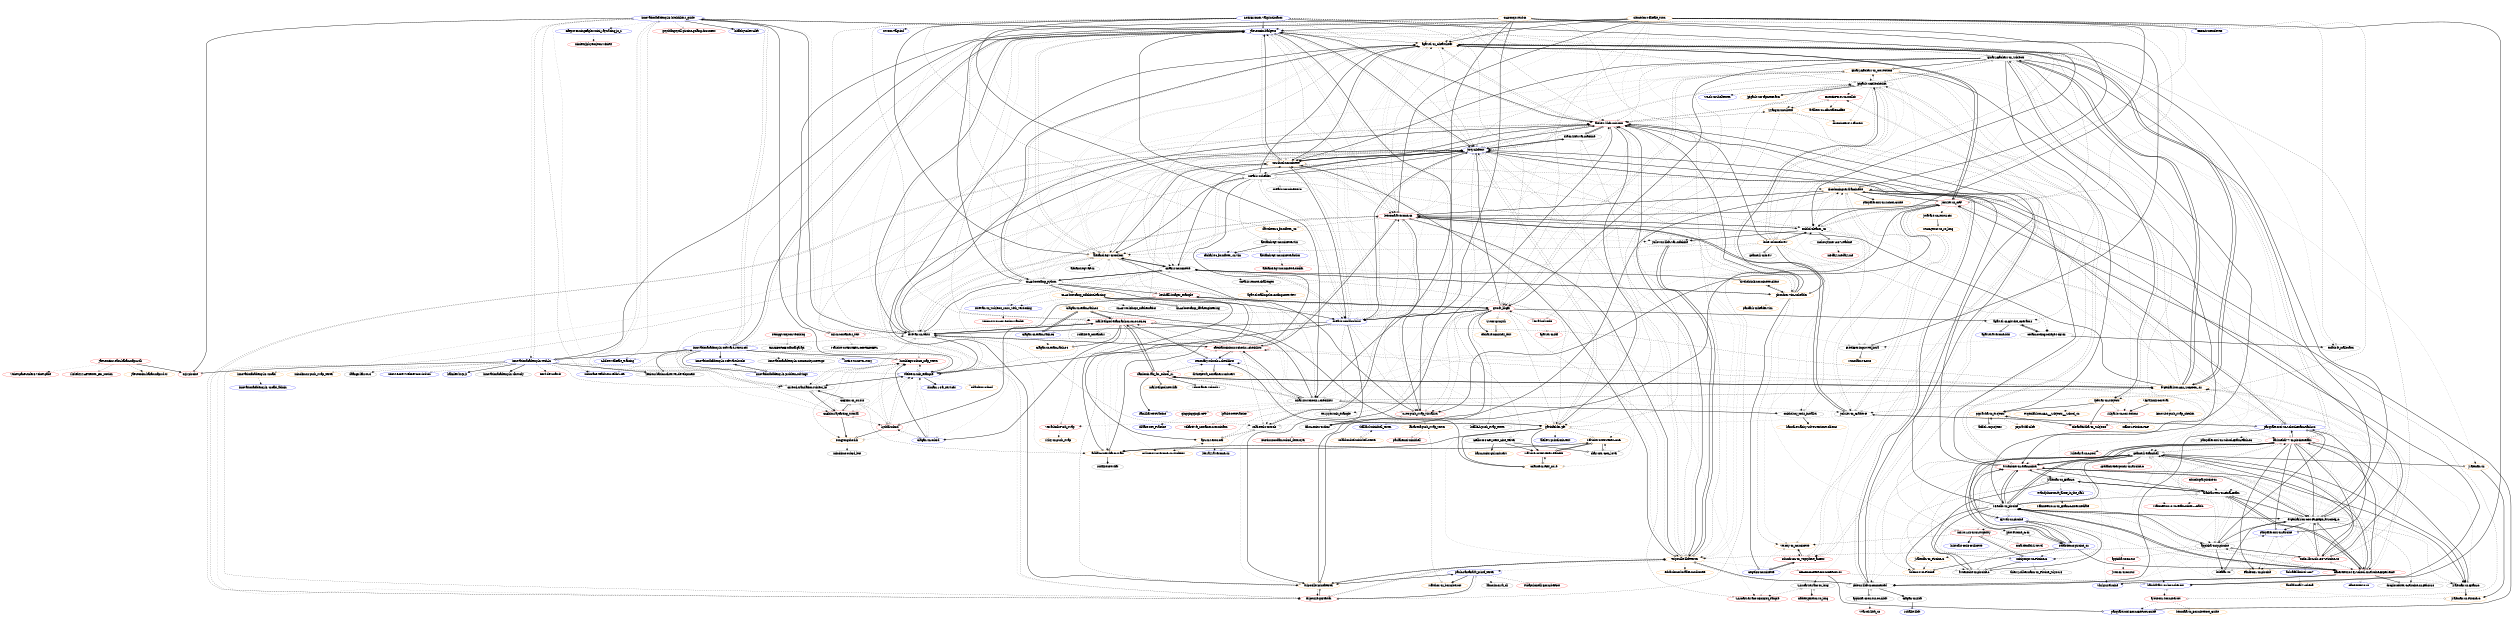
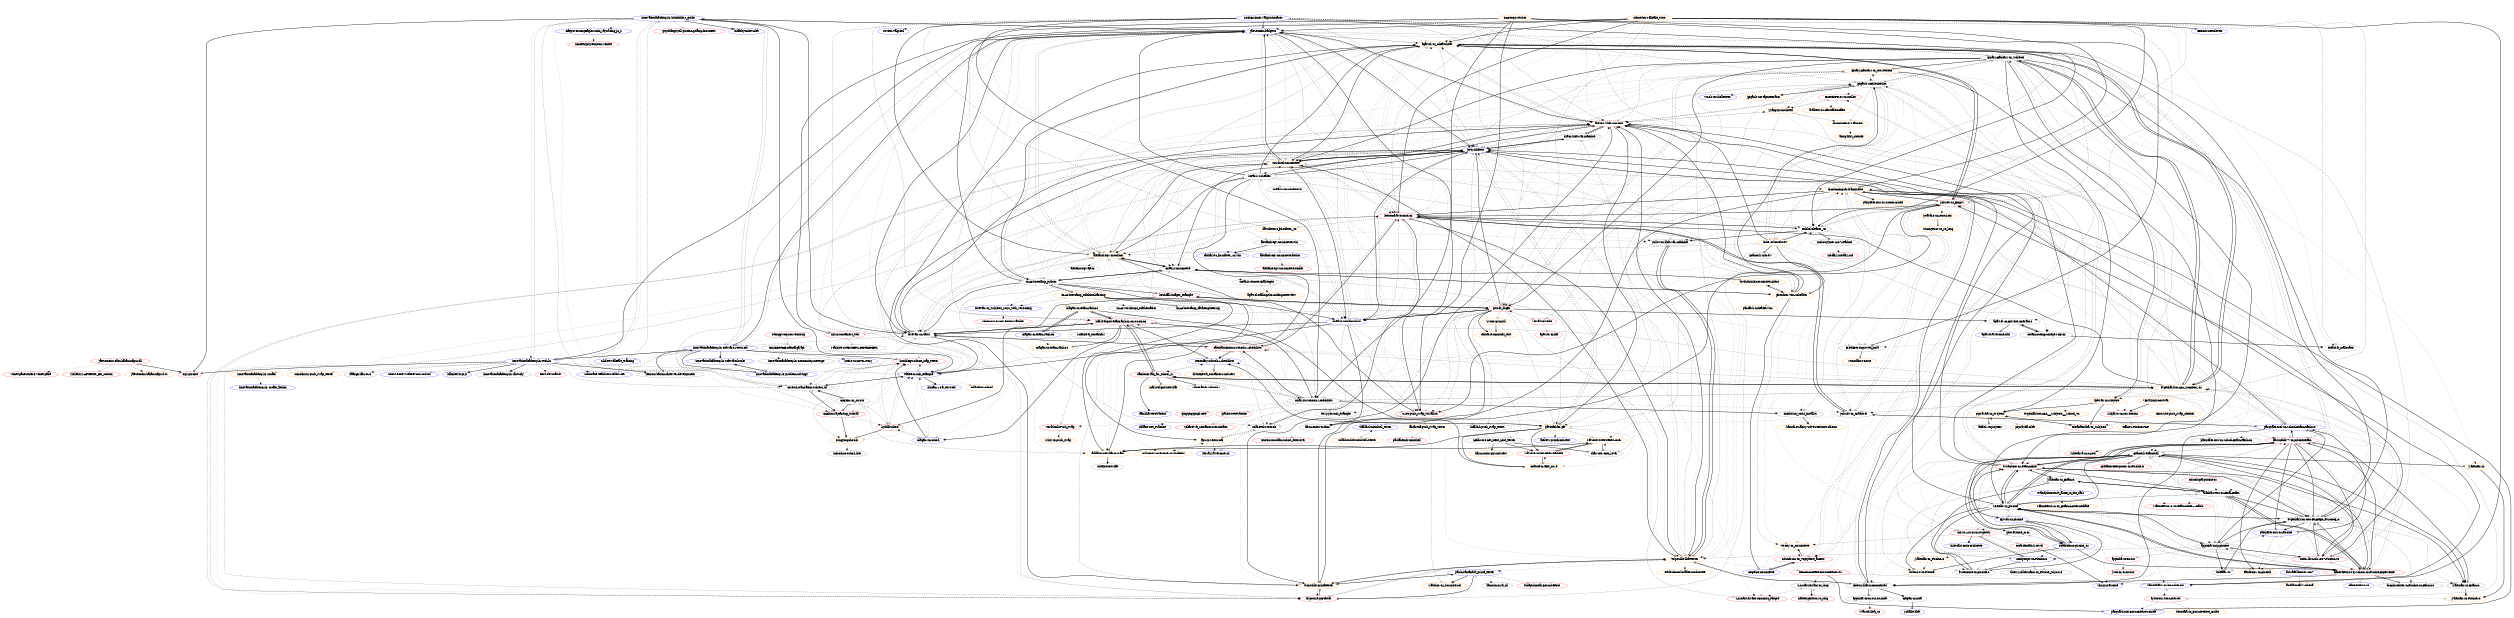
node "anisg/fillit_checker": added
node "JCluzet/42_CPP": label "JCluzet/42_CPP" -> "JCluzet/42_EXAM"
edge "Caceresenzo/My-School-42-Piscine-Experience" -> "whrlgus/Piscine": now "oscardemadriz/towel" -> "whrlgus/Piscine"
